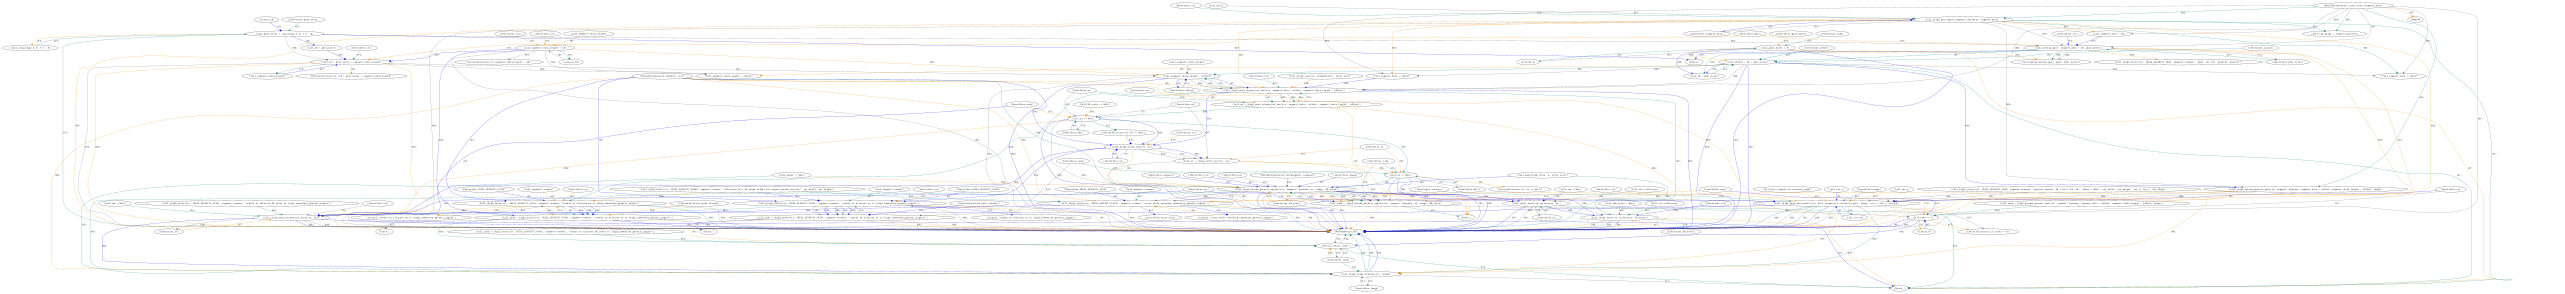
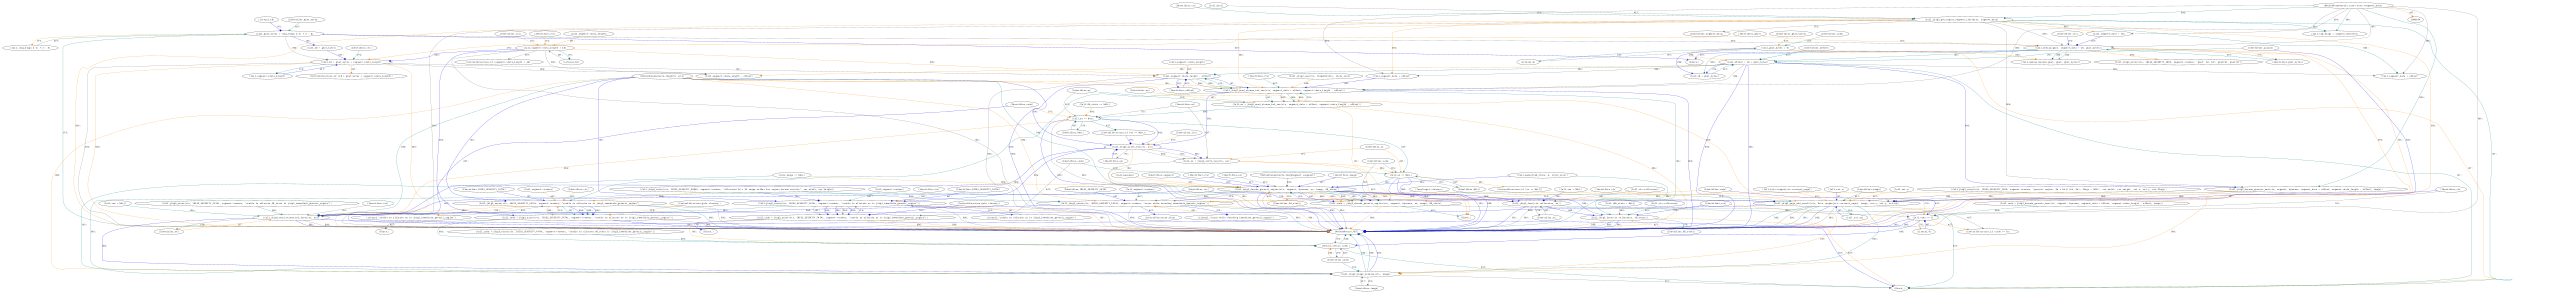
edge "(Identifier,segment_data)" -> "(Call,jbig2_get_region_segment_info(&rsi, segment_data))": removed, label "AST:"
edge "(MethodParameterIn,Jbig2Ctx *ctx)" -> "(Call,jbig2_word_stream_buf_free(ctx, ws))": added, label "DDG:"
edge "(Call,gbat_bytes = 0)" -> "(MethodReturn,RET)": now "(Identifier,params)" -> "(MethodReturn,RET)"
node "(Call,&params)": added
